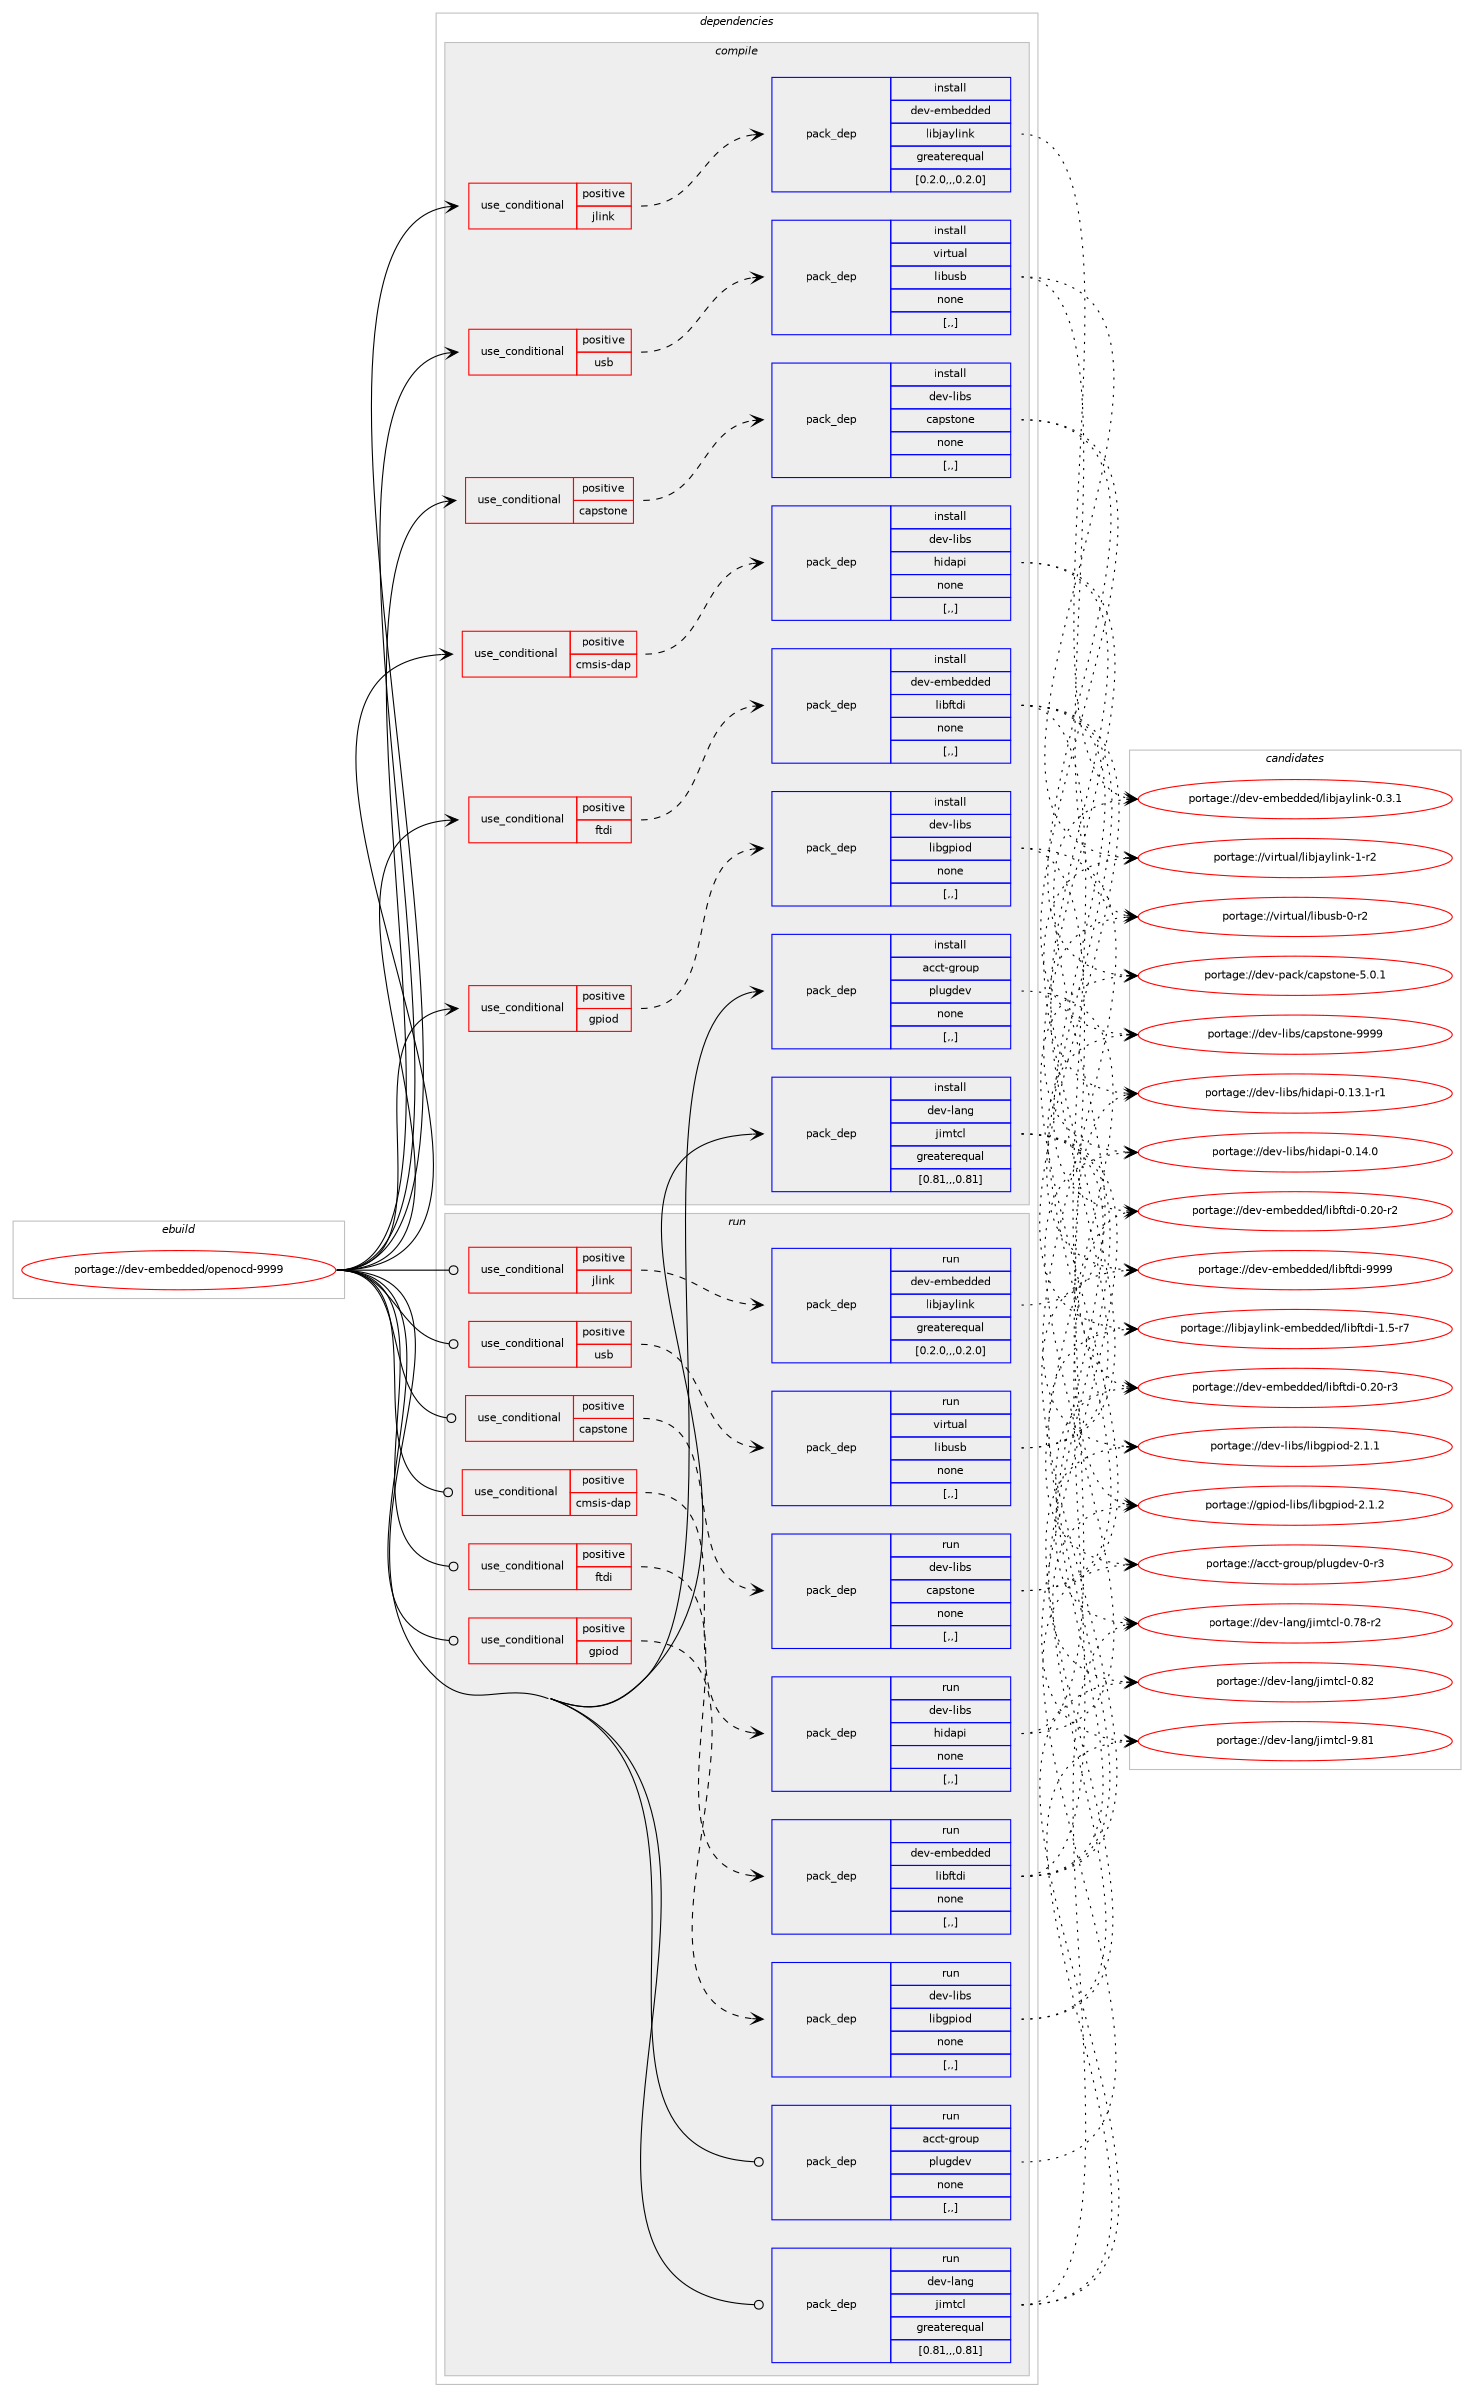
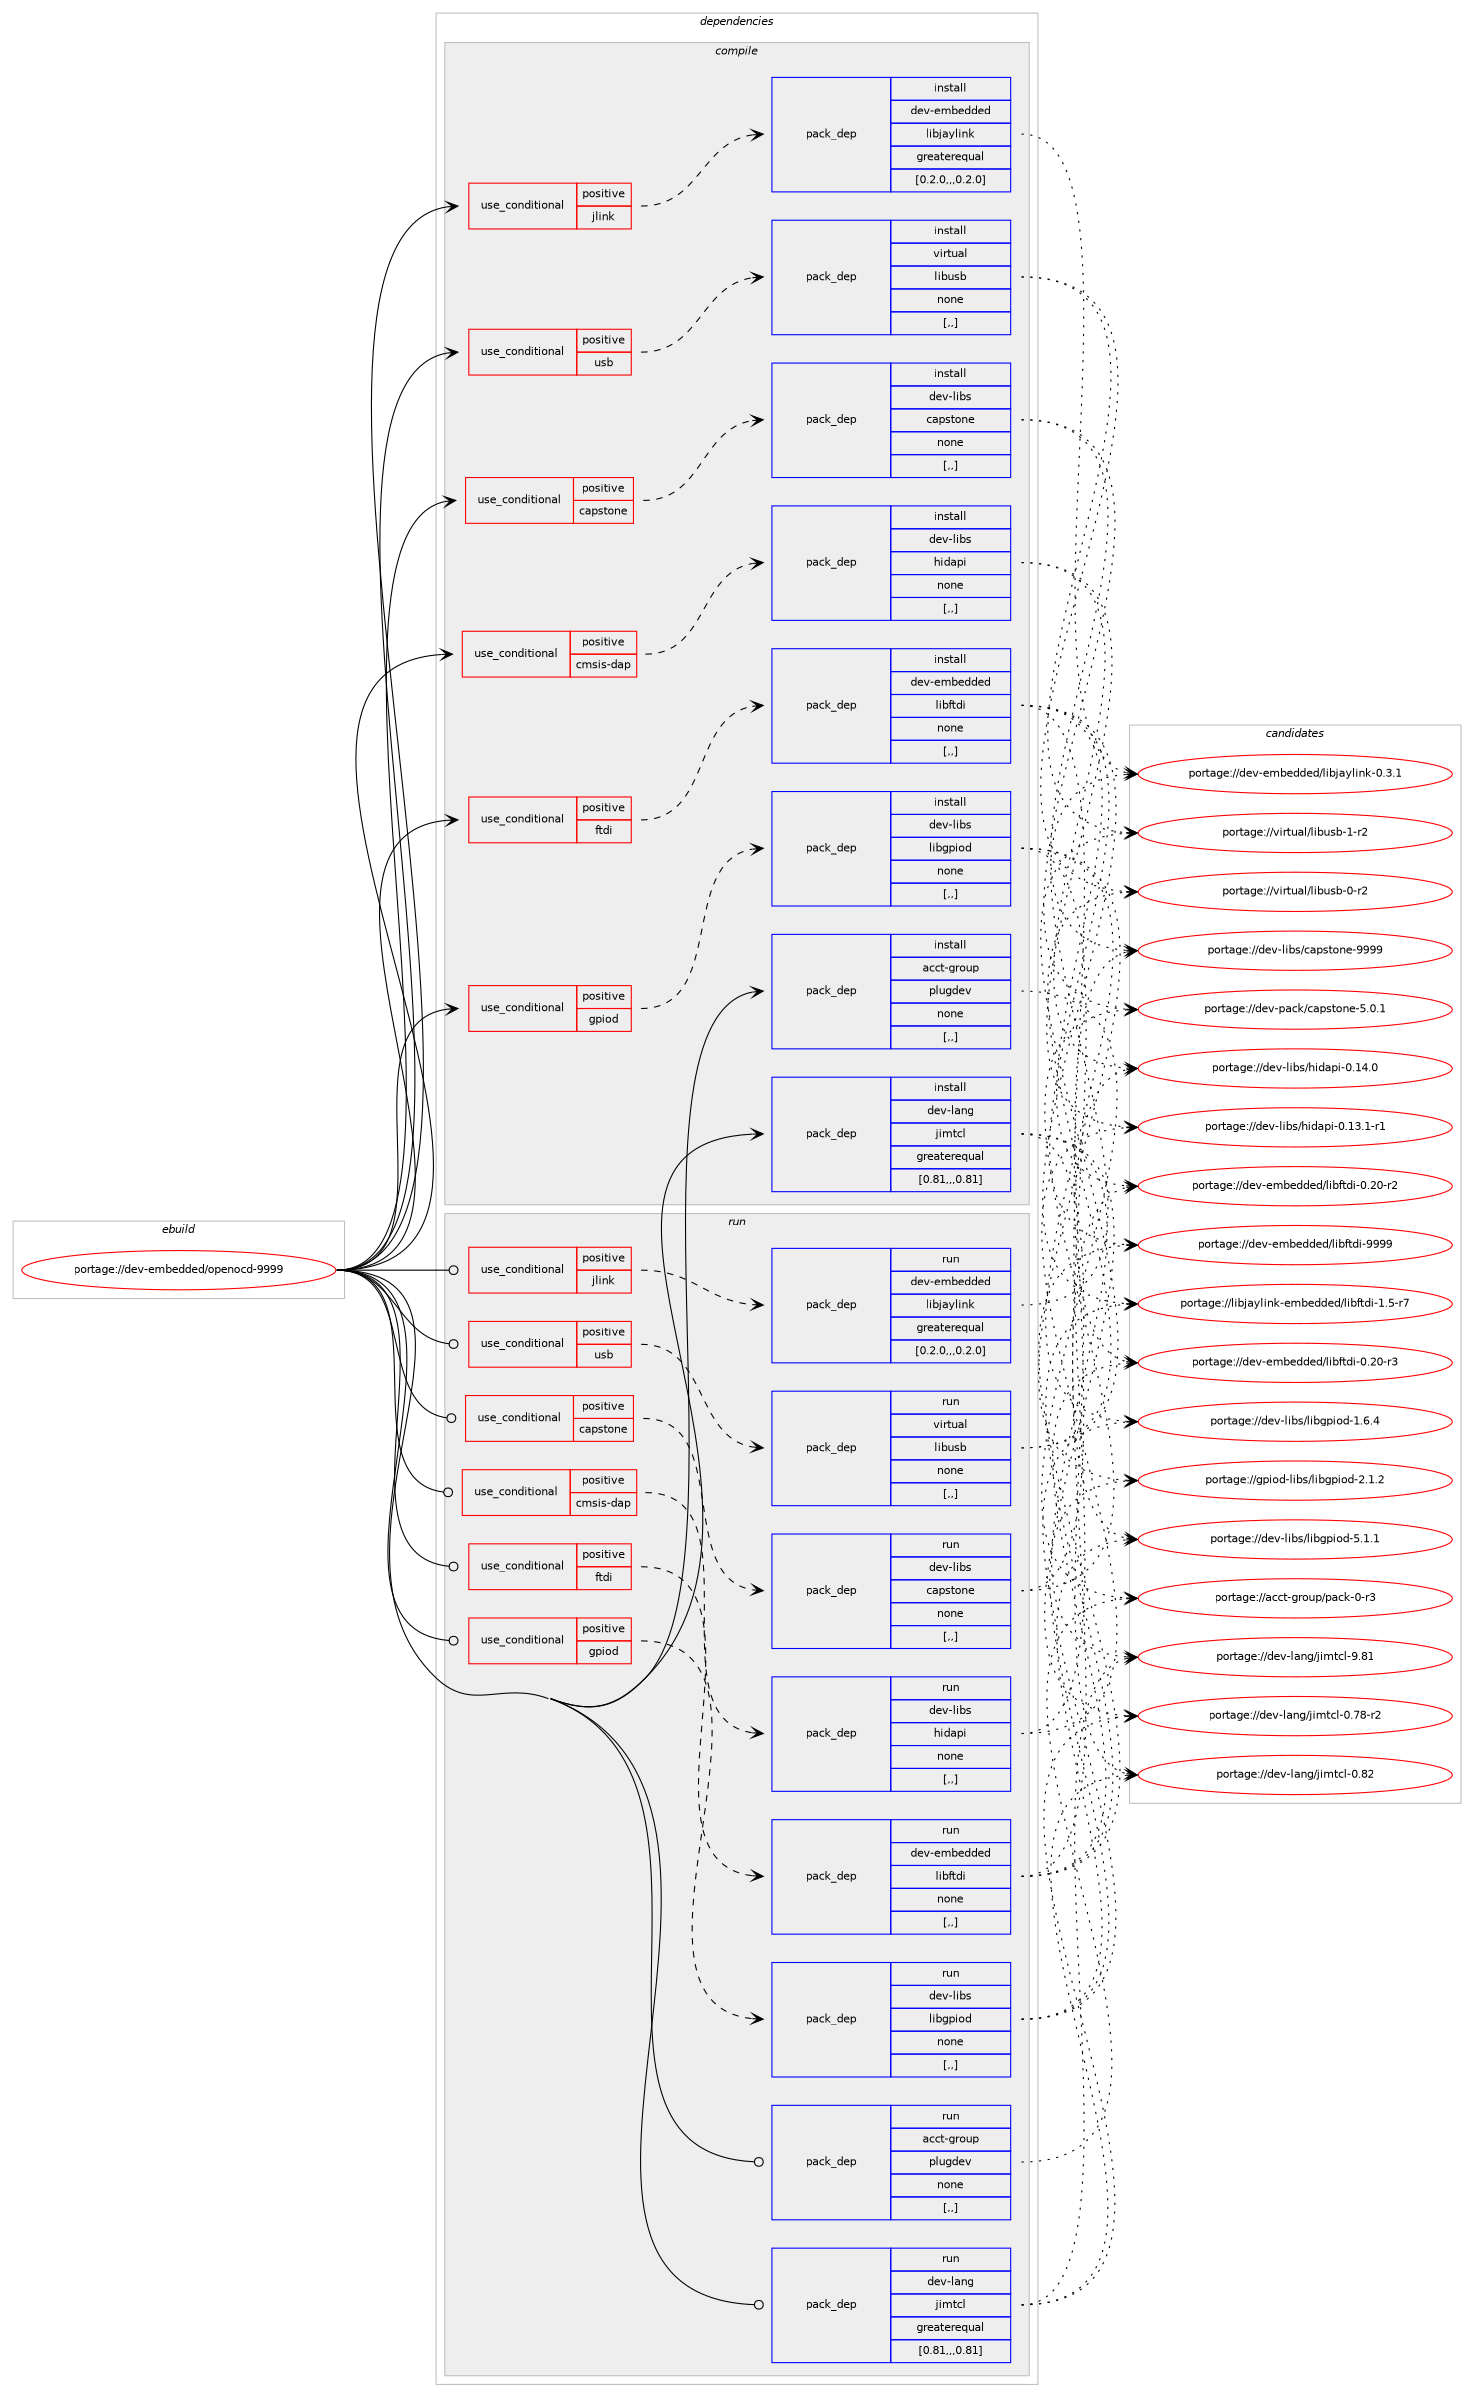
node "portage://virtual/libjaylink-1-r2": label "portage://virtual/libjaylink-1-r2" -> "portage://virtual/libusb-1-r2"
node "portage://dev-libs/libgpiod-1.6.4": added
node "portage://dev-libs/libgpiod-2.1.1": label "portage://dev-libs/libgpiod-2.1.1" -> "portage://dev-libs/libgpiod-5.1.1"
node "portage://acct-group/plugdev-0-r3": label "portage://acct-group/plugdev-0-r3" -> "portage://acct-group/pack-0-r3"
